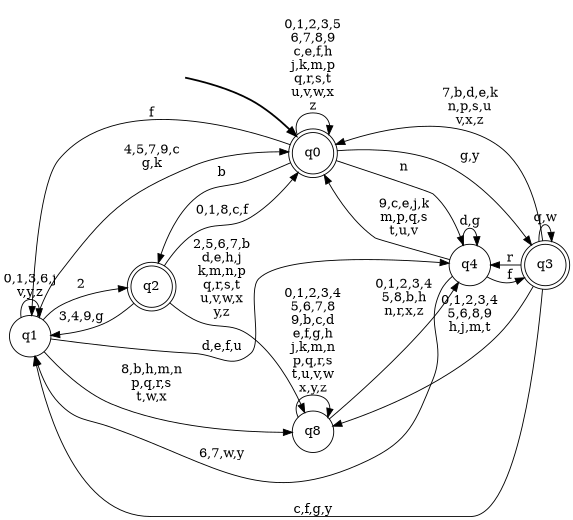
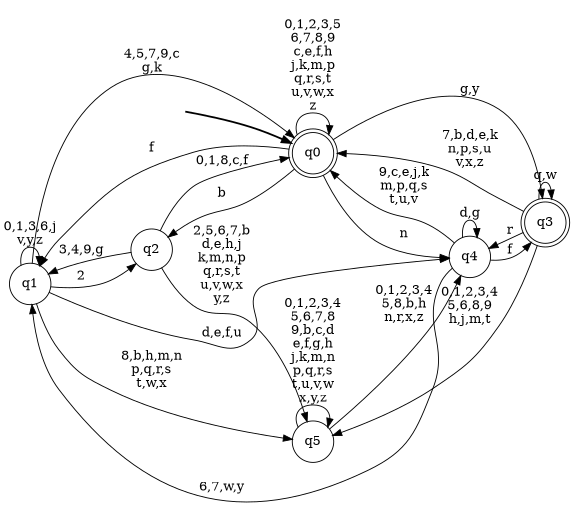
node "q2": shape doublecircle -> circle
node "q8": label "q8" -> "q5"
edge "q3" -> "q1": removed, label "c,f,g,y"
